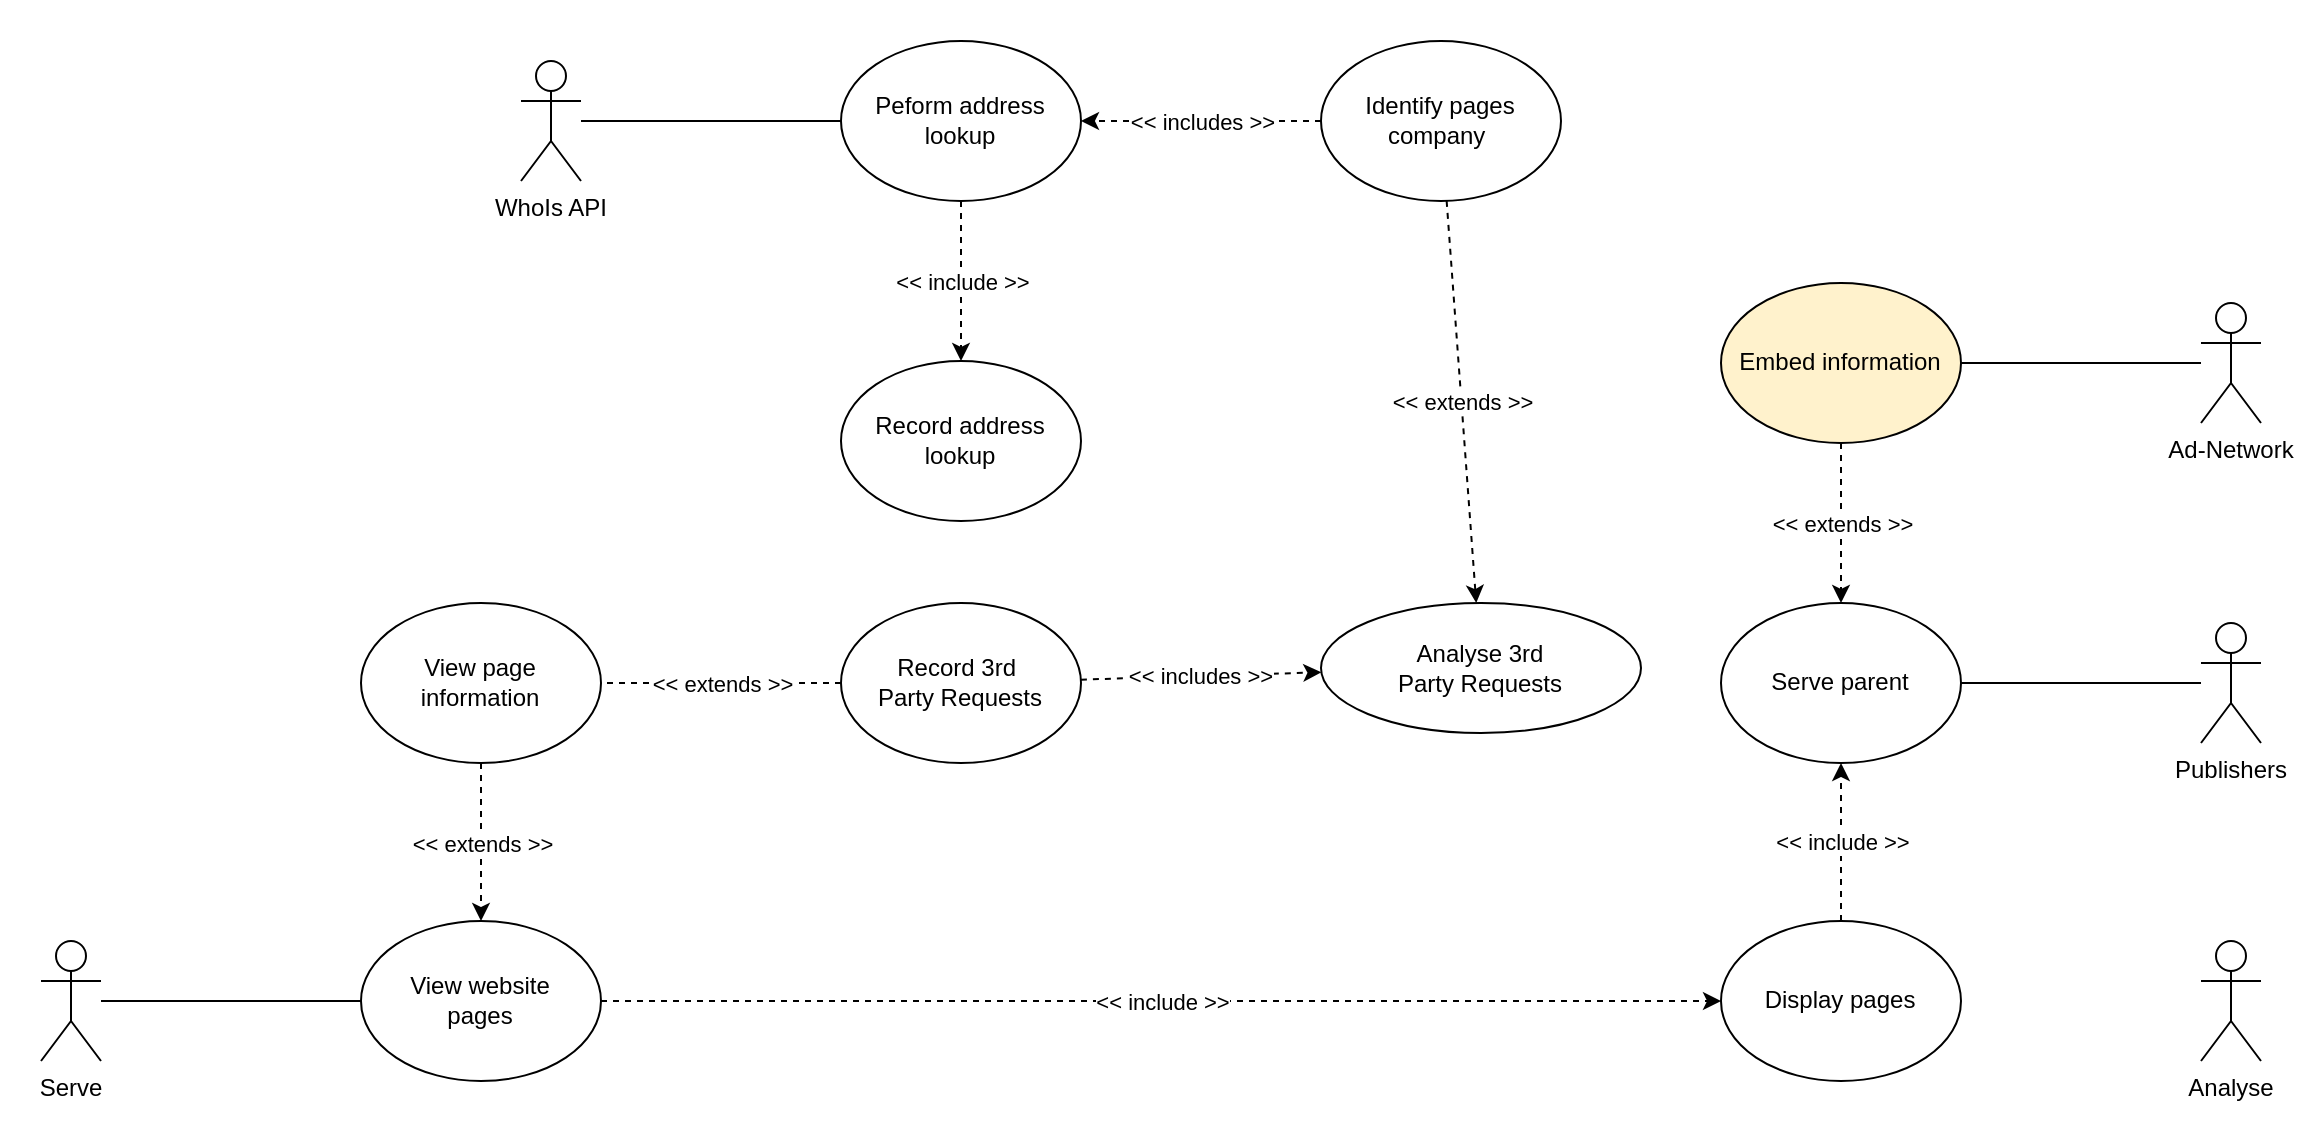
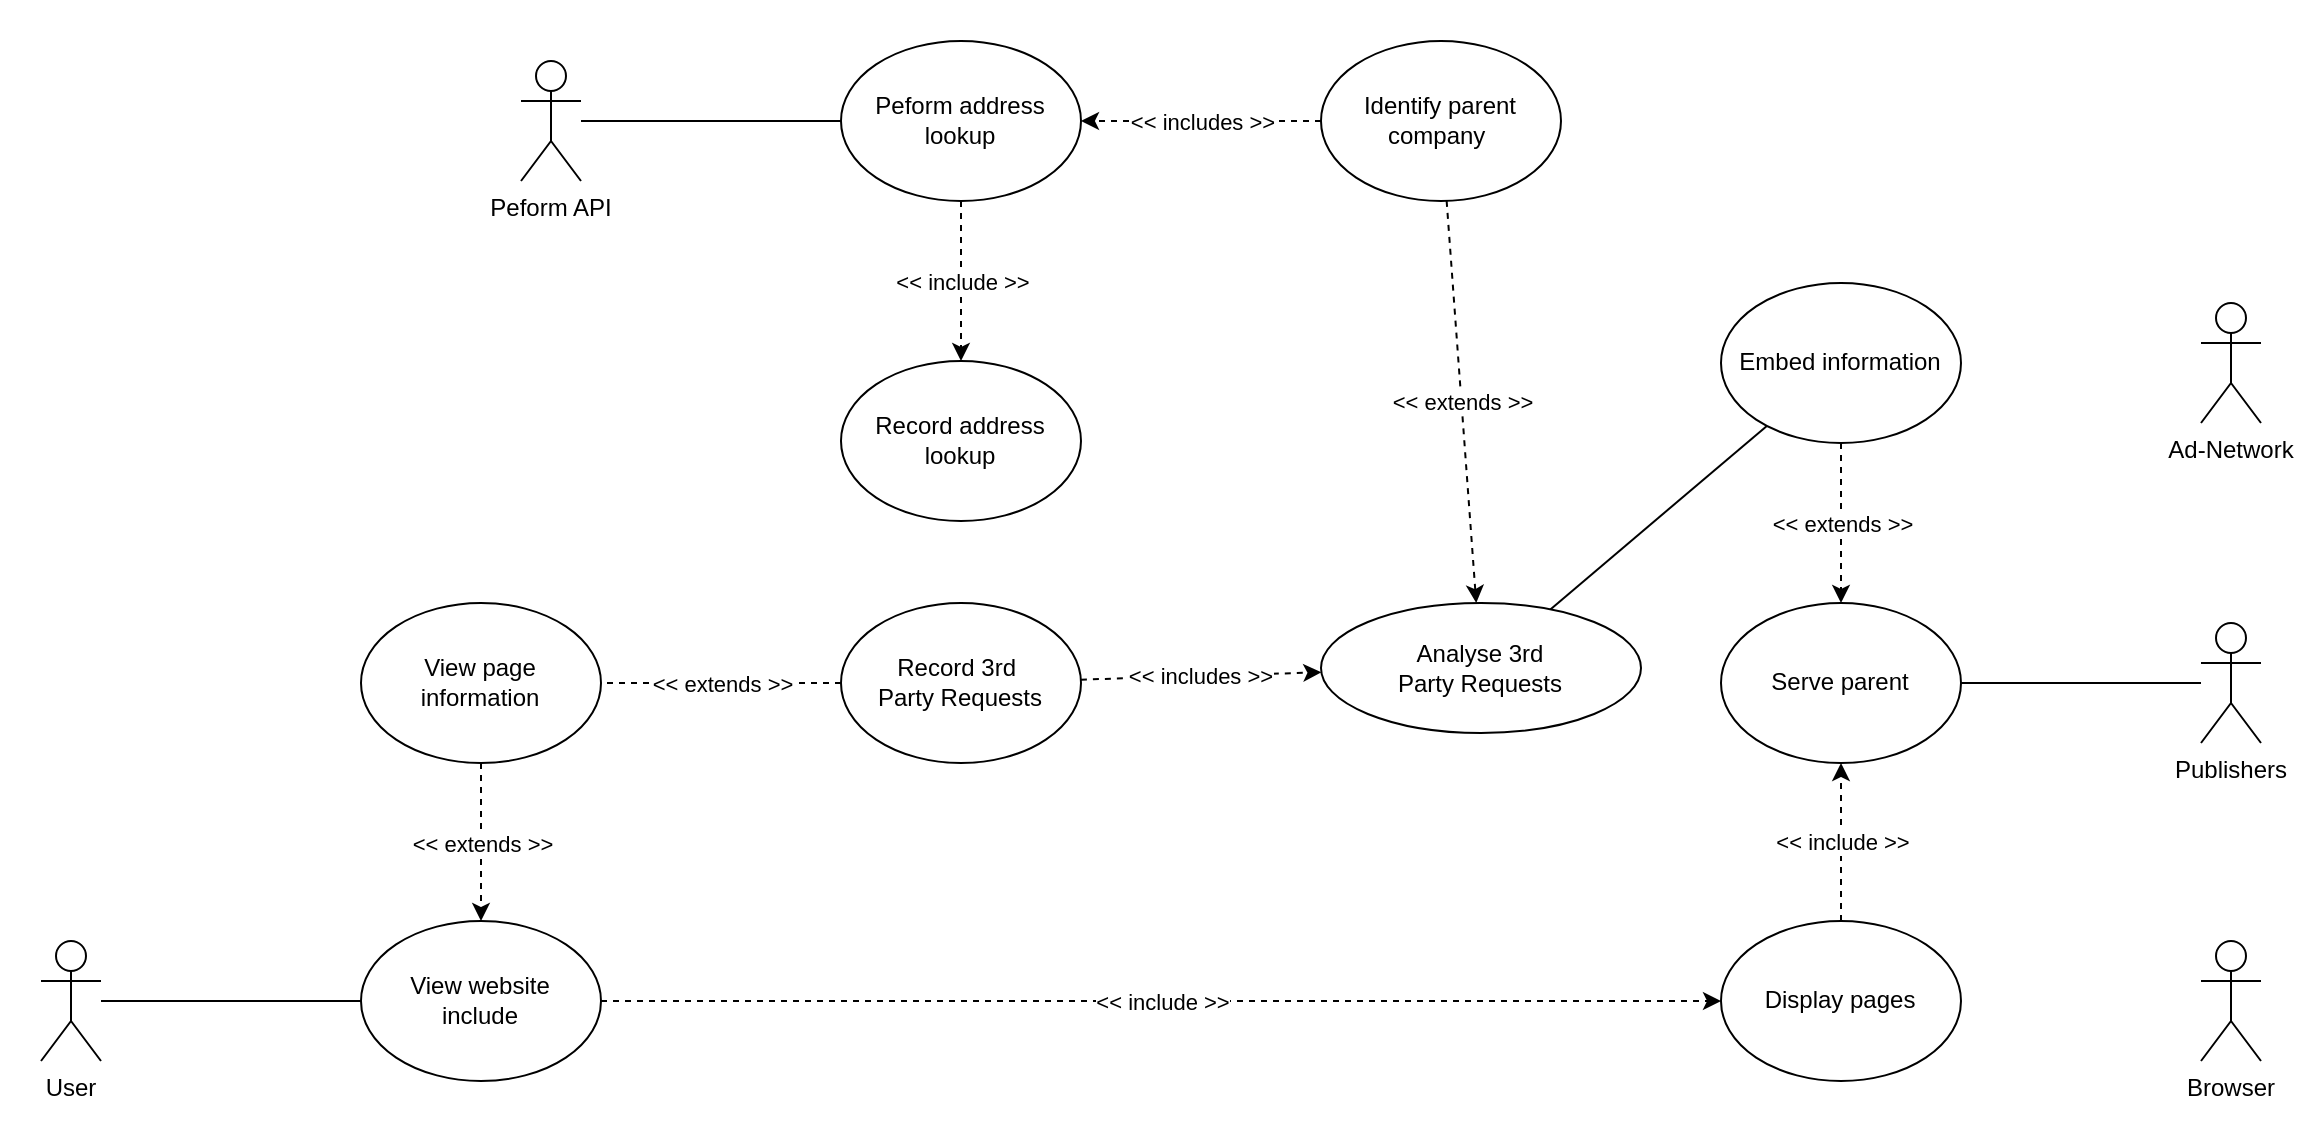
node "Identify pages company": label "Identify pages company" -> "Identify parent company"
node "WhoIs API": label "WhoIs API" -> "Peform API"
node "Embed information": fillcolor #fff2cc -> #ffffff
edge "Embed information" -- "Ad-Network": now "Embed information" -- "Analyse 3rd Party Requests"
node "View website pages": label "View website pages" -> "View website include"
node "Serve": label "Serve" -> "User"
node "Analyse": label "Analyse" -> "Browser"
